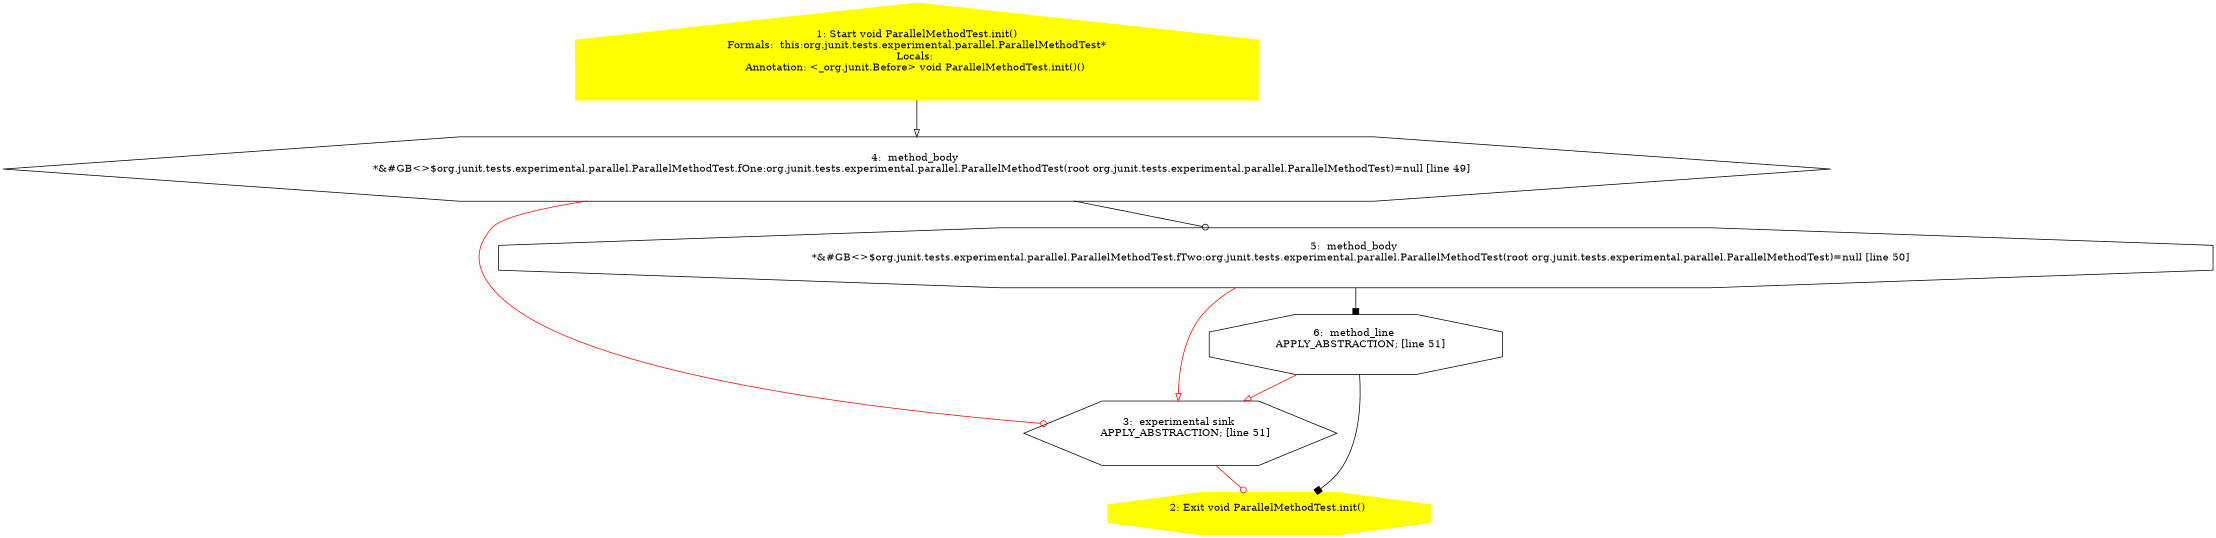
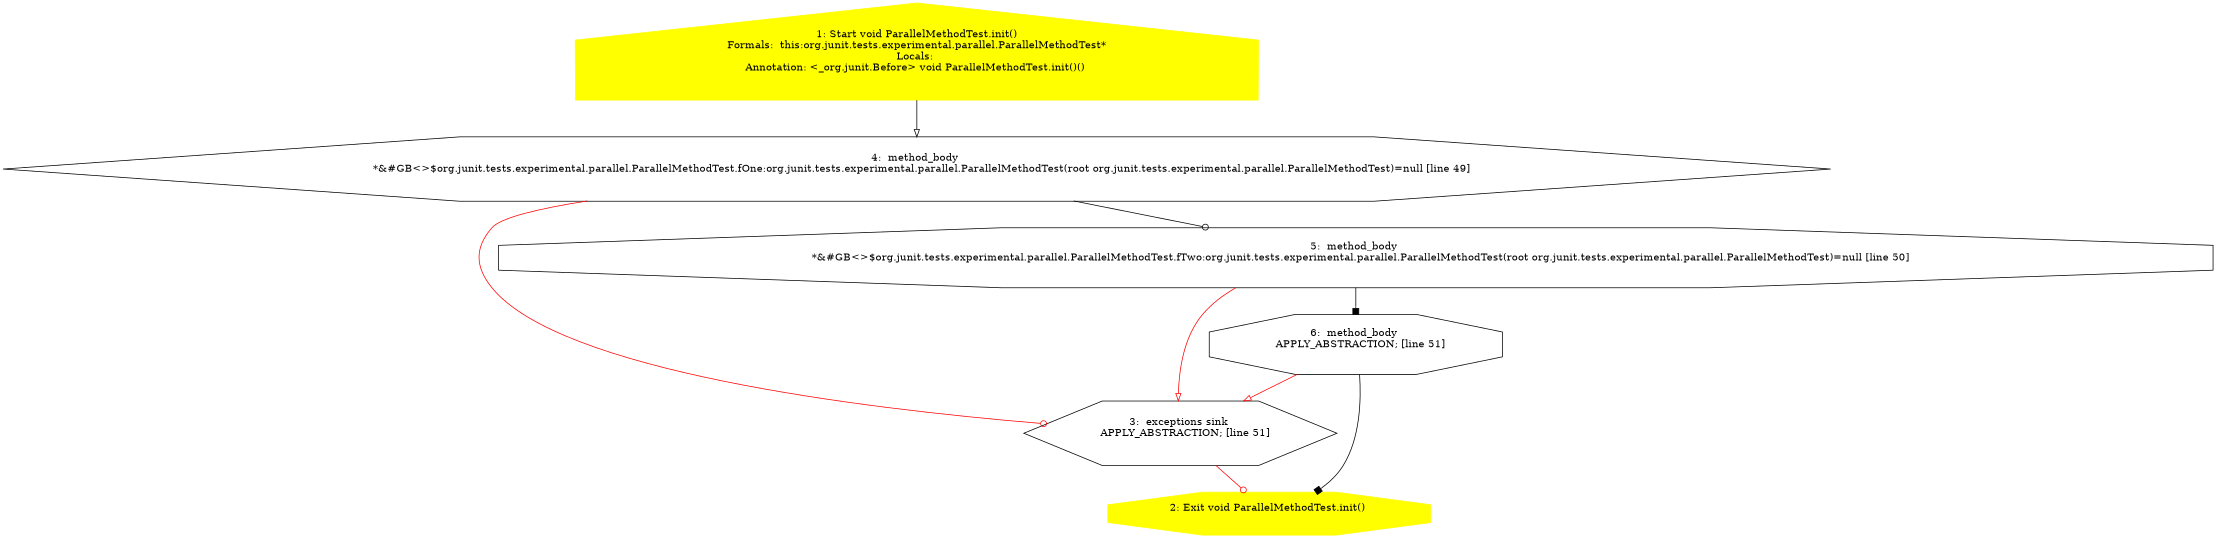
node "6:  method_line APPLY_ABSTRACTION; [line 51]": label "6:  method_line APPLY_ABSTRACTION; [line 51]" -> "6:  method_body APPLY_ABSTRACTION; [line 51]"
node "3:  experimental sink APPLY_ABSTRACTION; [line 51]": label "3:  experimental sink APPLY_ABSTRACTION; [line 51]" -> "3:  exceptions sink APPLY_ABSTRACTION; [line 51]"
